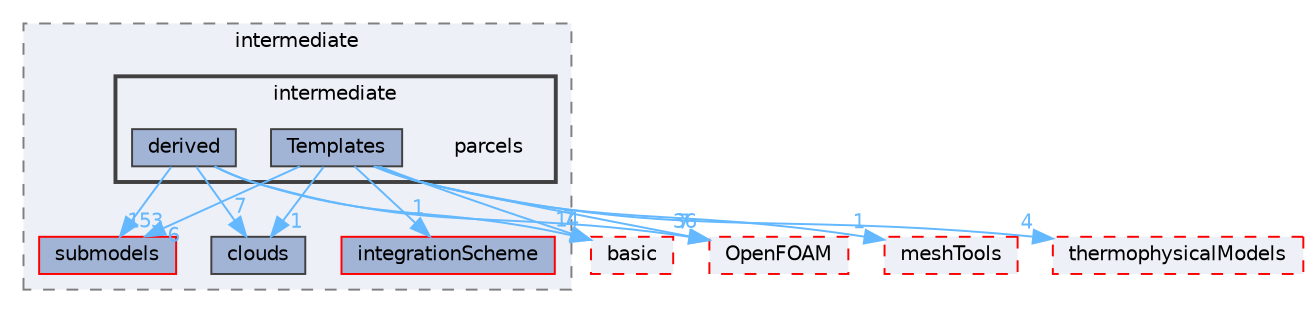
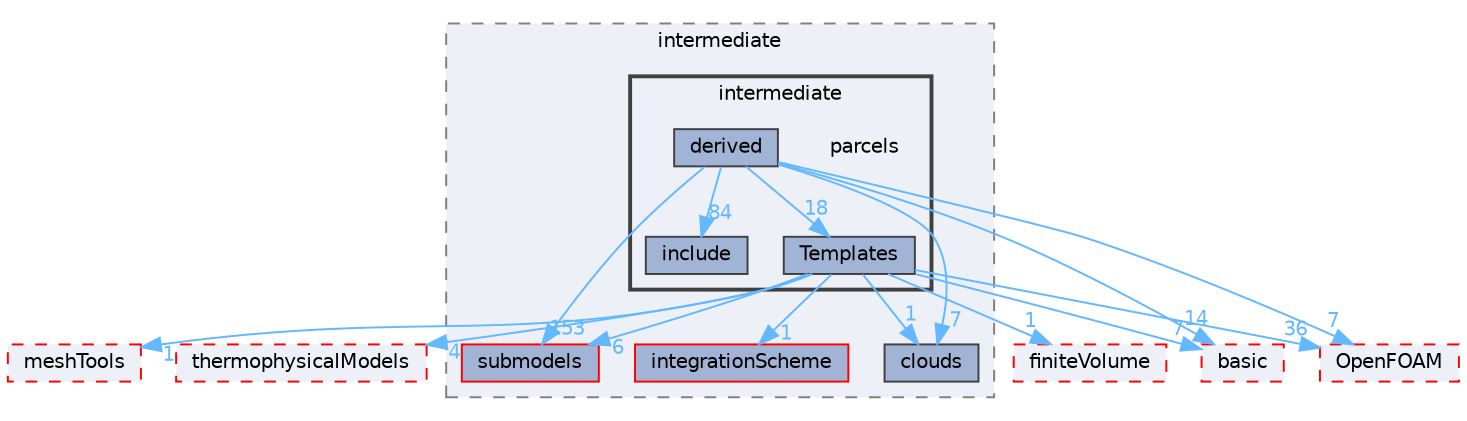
edge "derived" -> "Templates": added
node "include": added
node "finiteVolume": added
